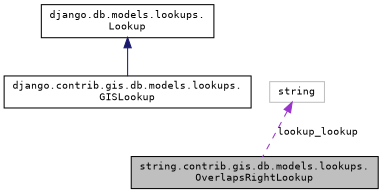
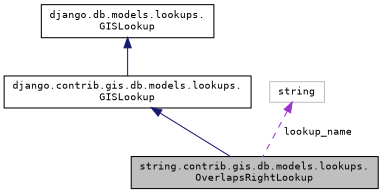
node "django.db.models.lookups. Lookup": label "django.db.models.lookups. Lookup" -> "django.db.models.lookups. GISLookup"
edge "string.contrib.gis.db.models.lookups. OverlapsRightLookup" -> "string": label " lookup_lookup" -> " lookup_name"
edge "string.contrib.gis.db.models.lookups. OverlapsRightLookup" -> "django.contrib.gis.db.models.lookups. GISLookup": added
